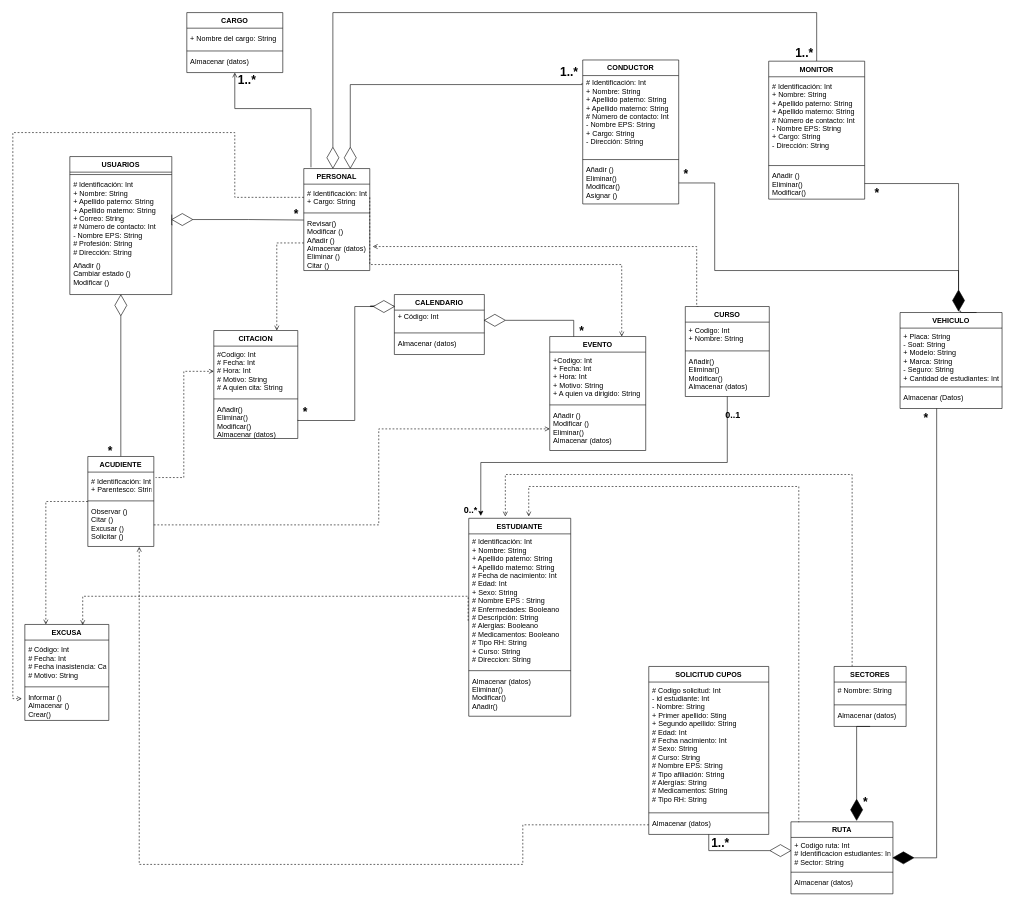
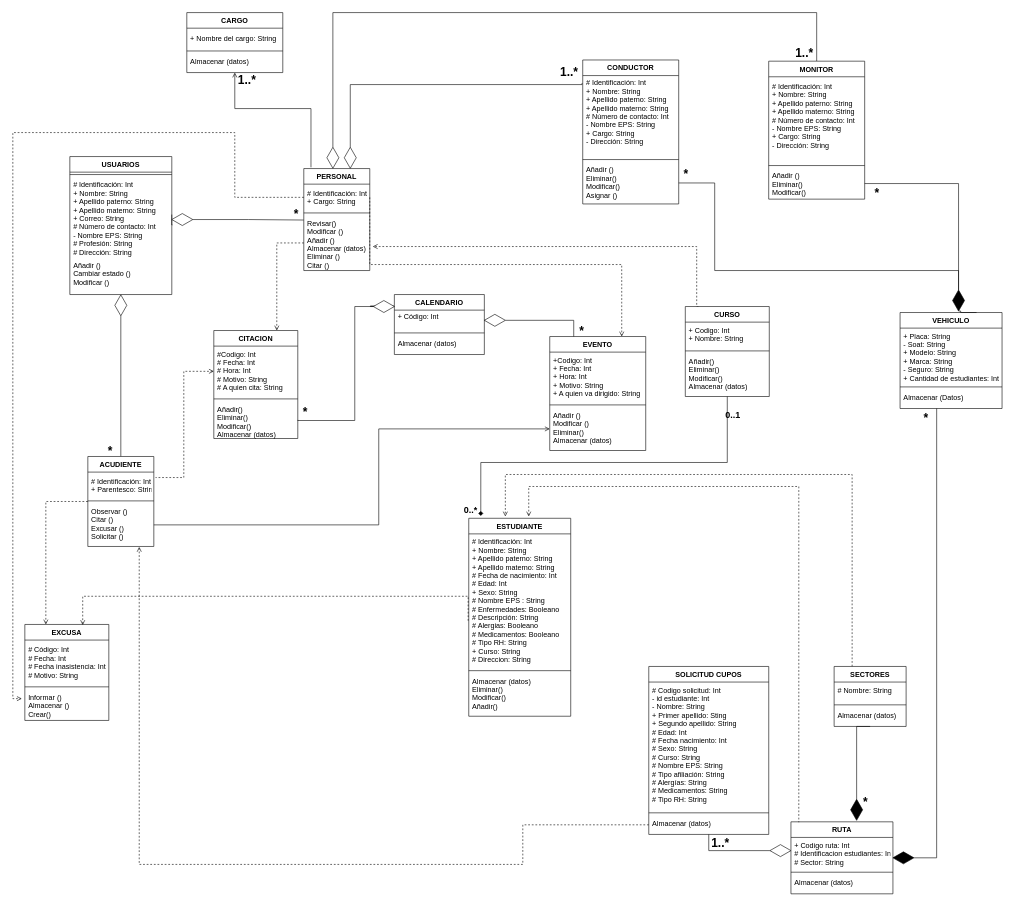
edge "Observar () Citar () Excusar () Solicitar ()" -> "Añadir () Modificar () Eliminar() Almacenar (datos)": style dashed -> solid
edge "CURSO" -> "ESTUDIANTE": arrowhead classic -> diamond
node "# Código: Int # Fecha: Int # Fecha inasistencia: Cambiar # Motivo: String": label "# Código: Int # Fecha: Int # Fecha inasistencia: Cambiar # Motivo: String" -> "# Código: Int # Fecha: Int # Fecha inasistencia: Int # Motivo: String"
